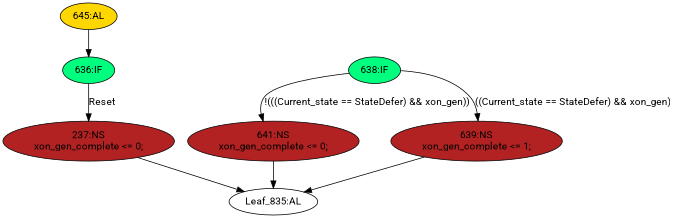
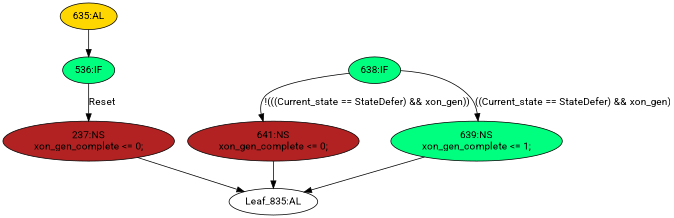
node "645:AL": label "645:AL" -> "635:AL"
node "636:IF": label "636:IF" -> "536:IF"
node "639:NS xon_gen_complete <= 1;": fillcolor firebrick -> springgreen
